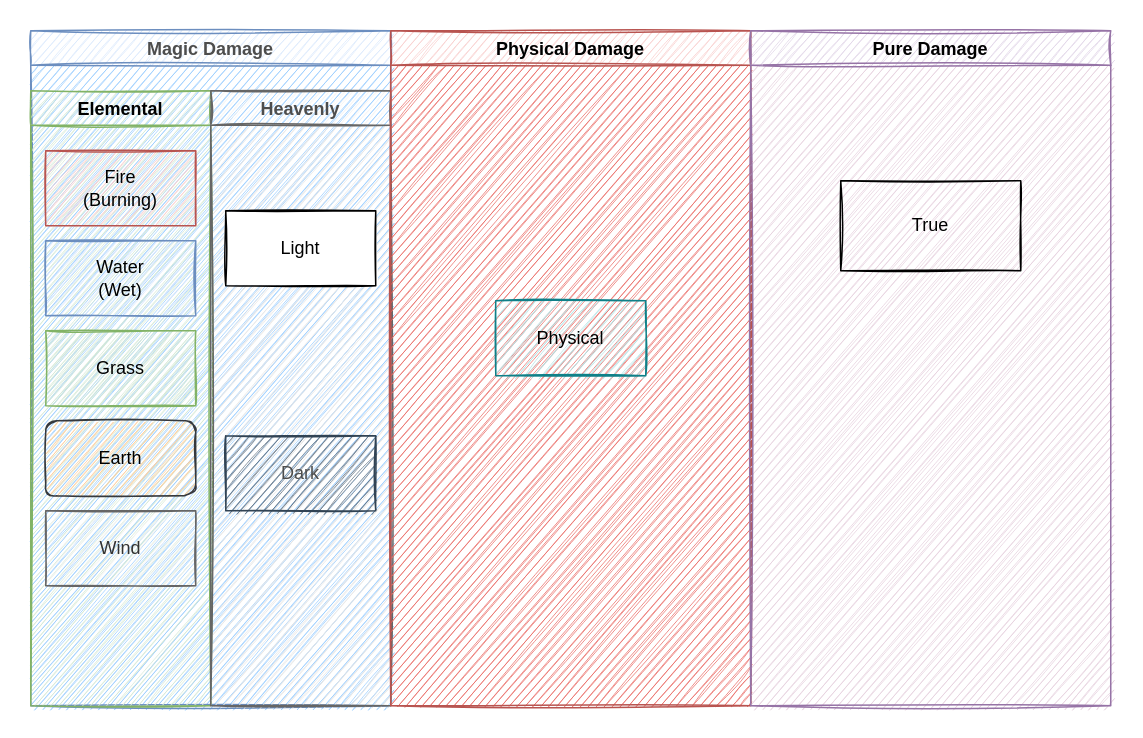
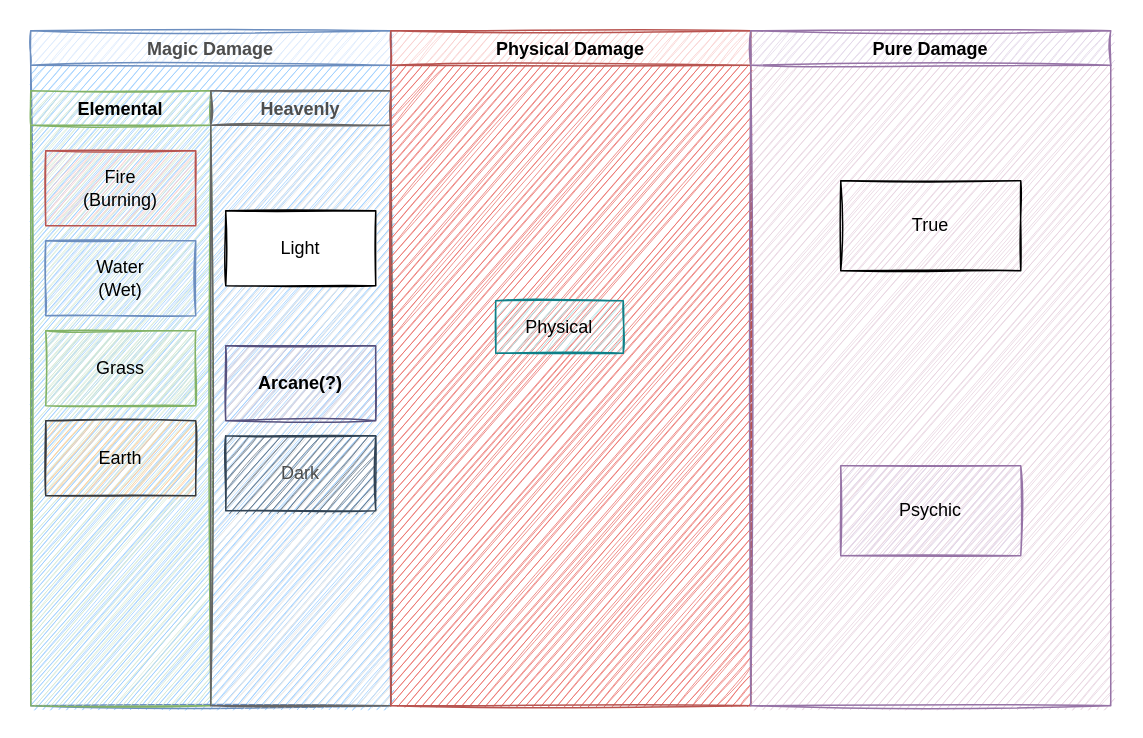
node "Physical": size 150x75 -> 128x53
node "Arcane(?)": added
node "Earth": shape rounded rectangle -> rectangle
node "Psychic": added
node "Wind": removed
